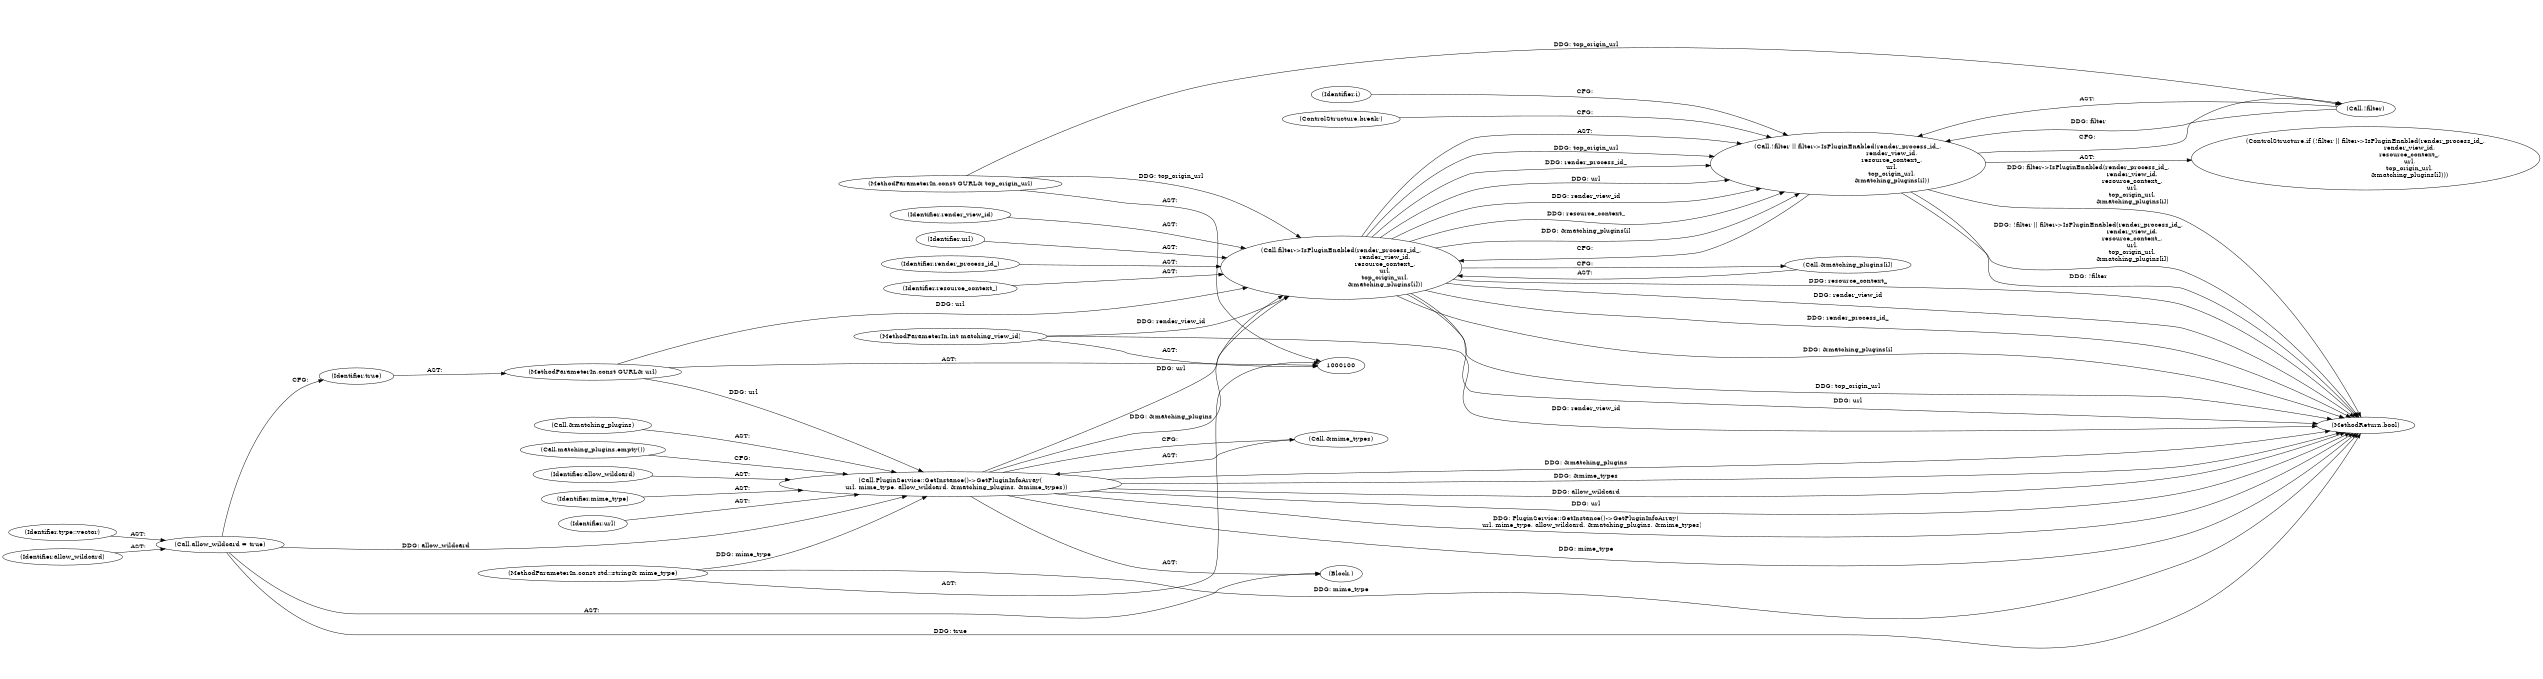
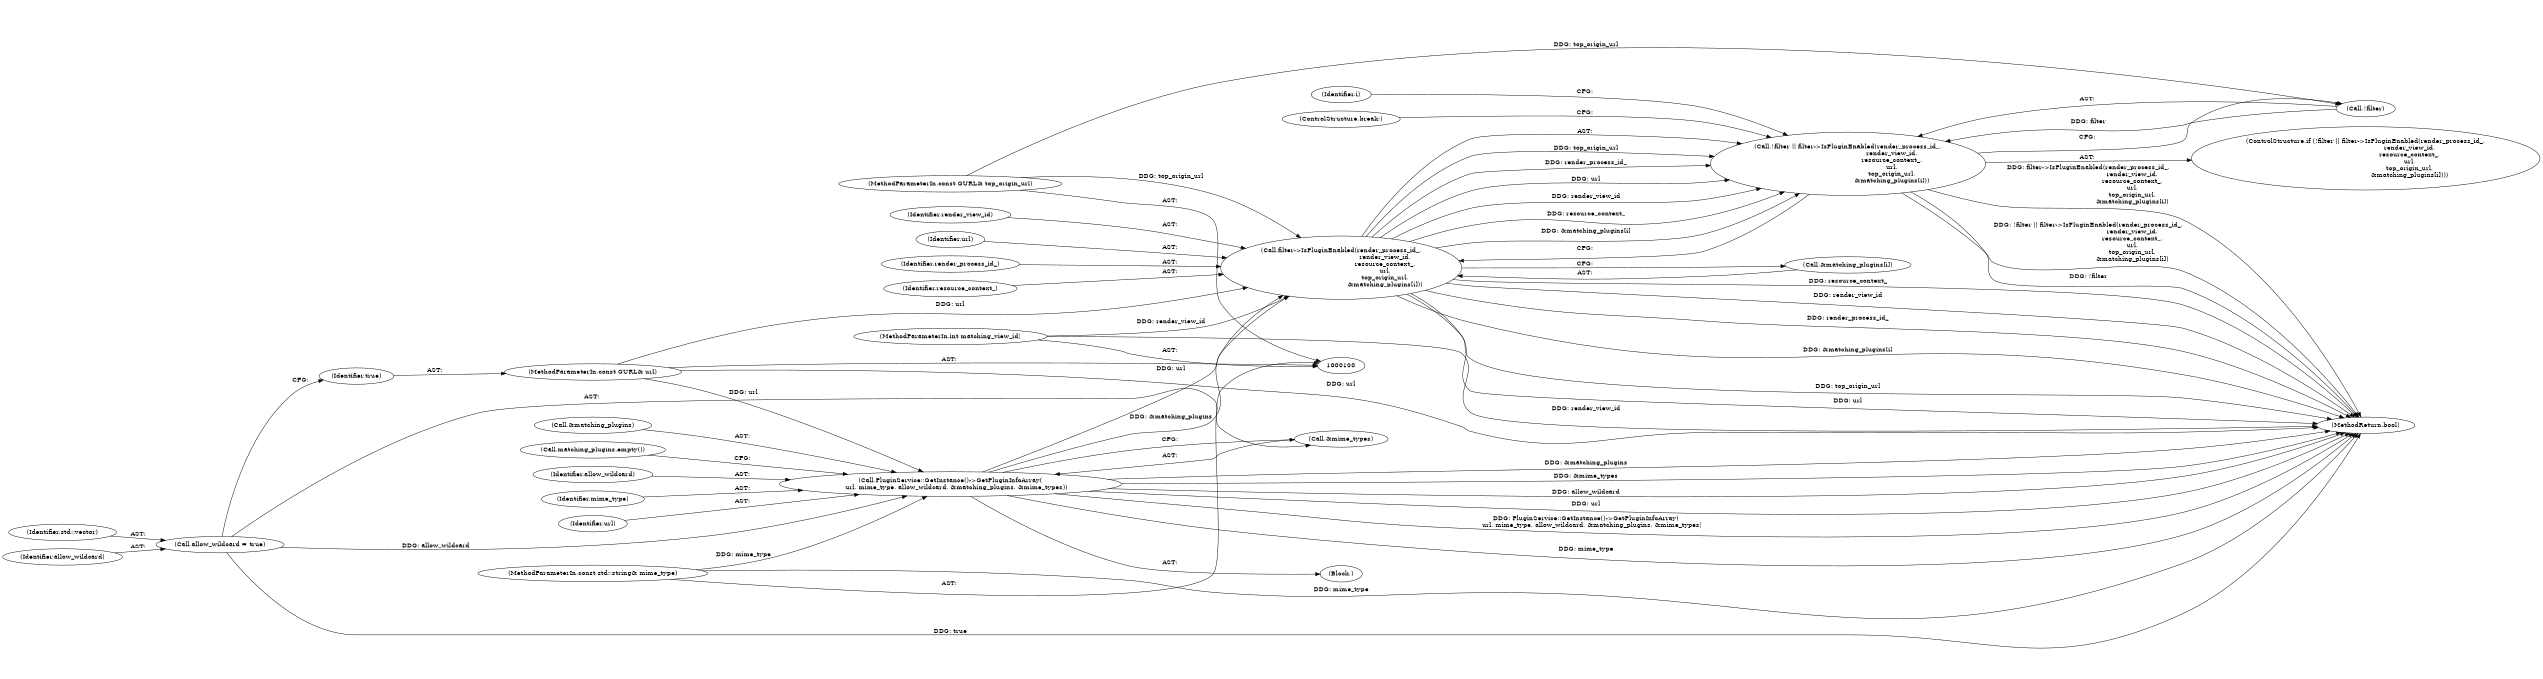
edge "(MethodParameterIn,const GURL& url)" -> "(MethodReturn,bool)": added, label "DDG: url"
node "(Identifier,type::vector)": label "(Identifier,type::vector)" -> "(Identifier,std::vector)"
edge "(Call,allow_wildcard = true)" -> "(Block,)": now "(Call,allow_wildcard = true)" -> "(Call,&mime_types)"
